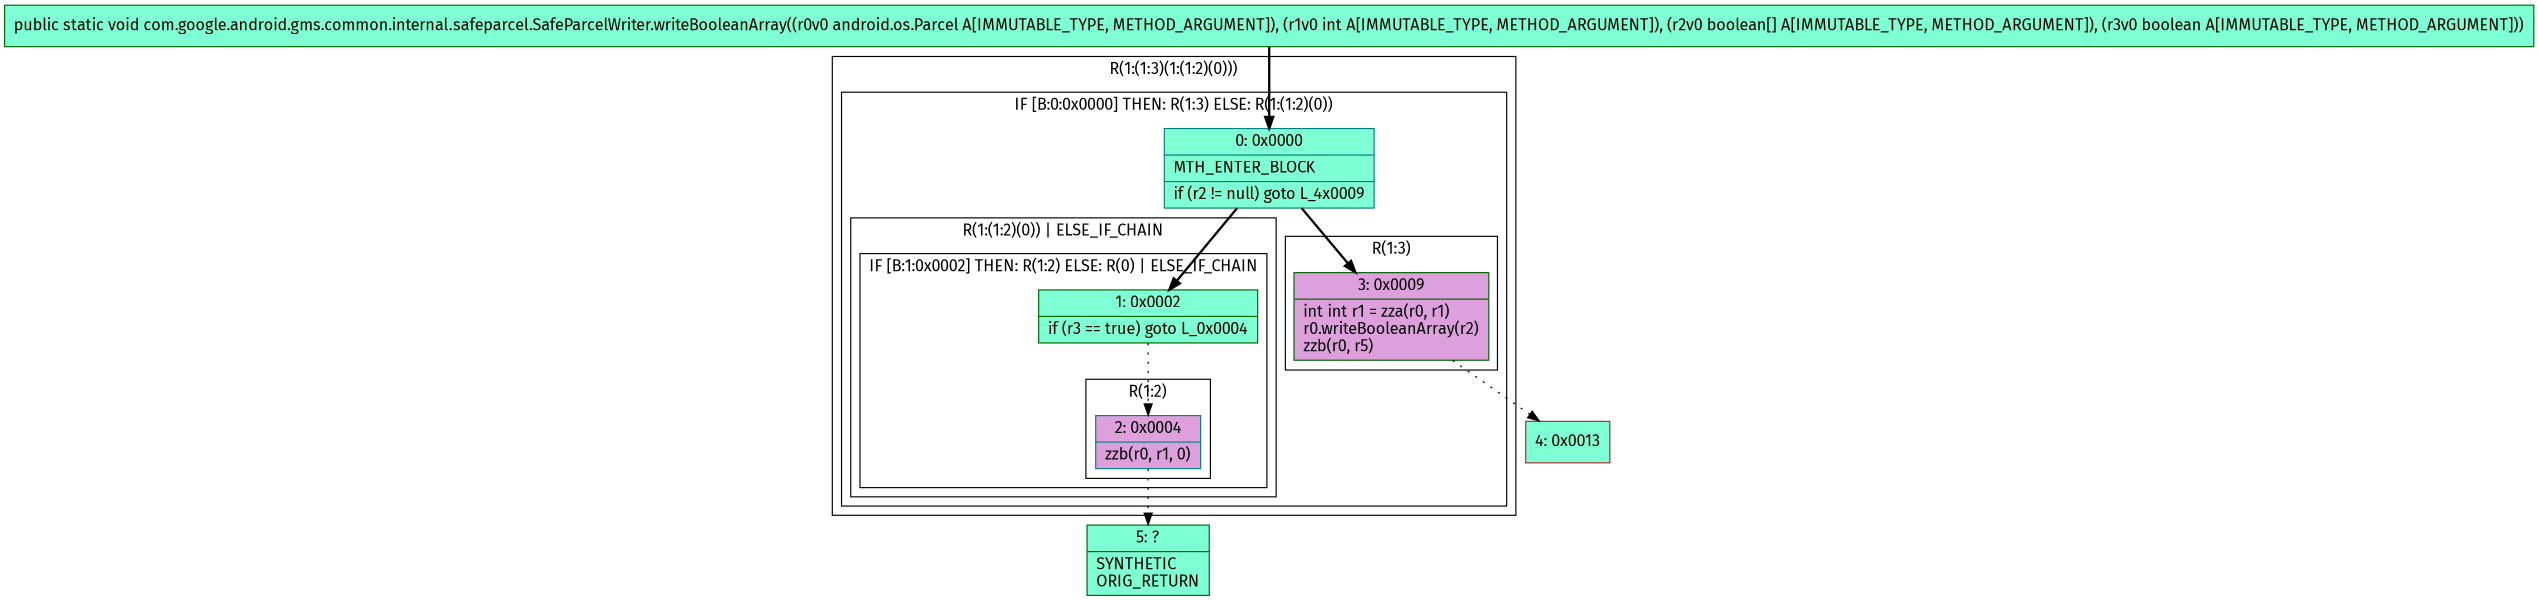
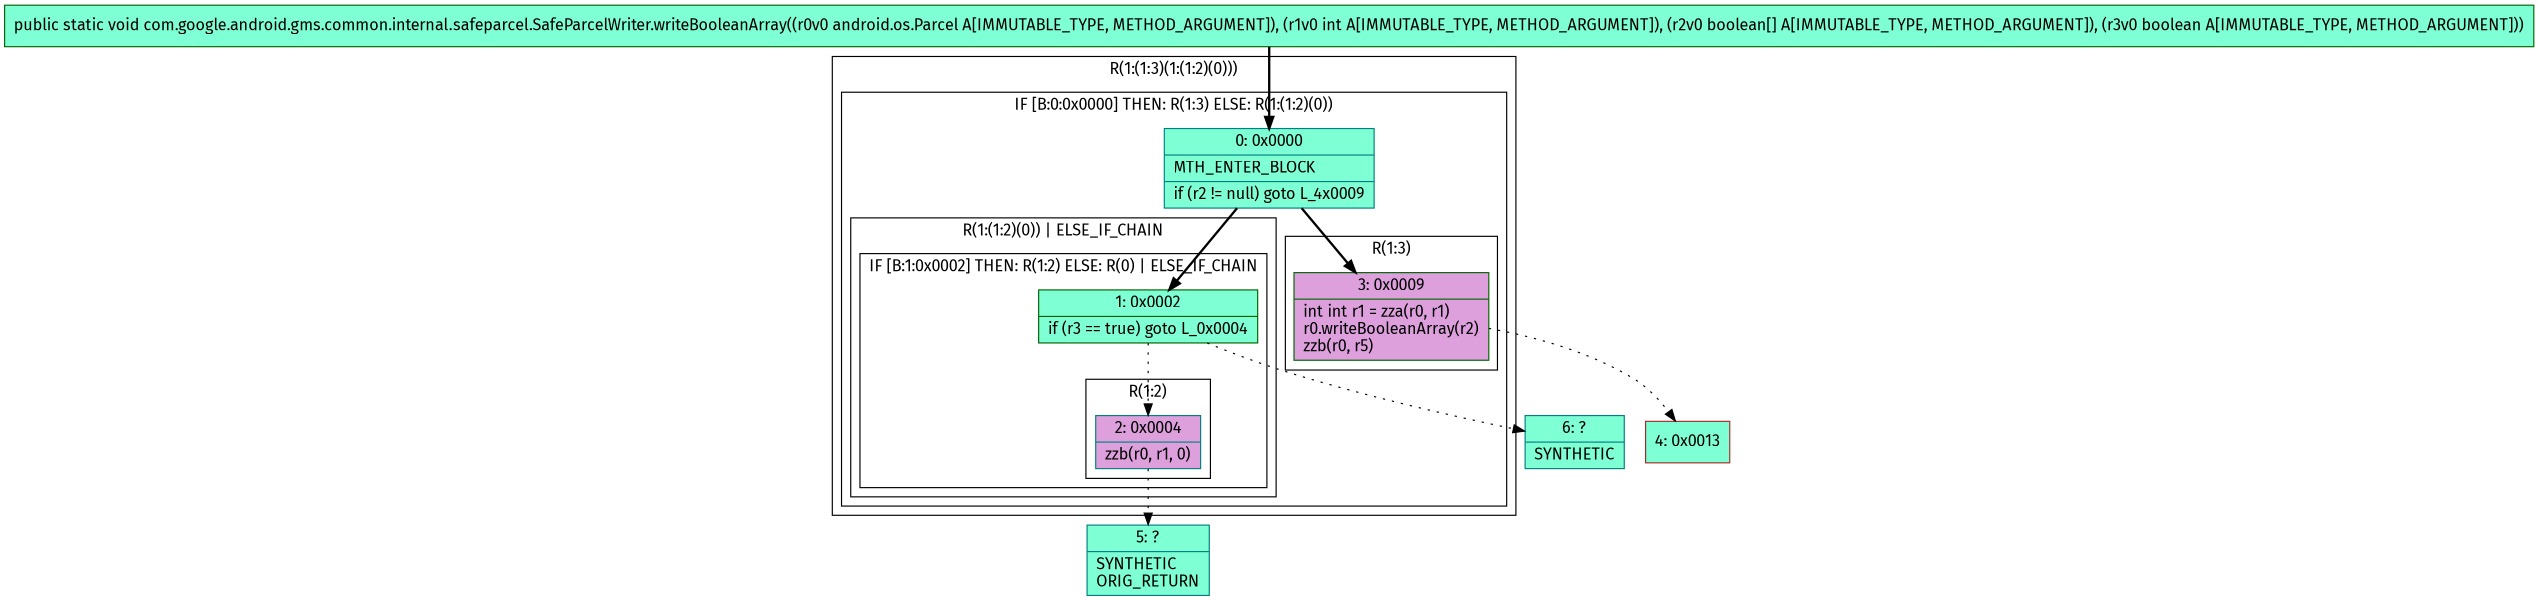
node "6: ?": added
node "5: ?": color darkgreen -> teal
